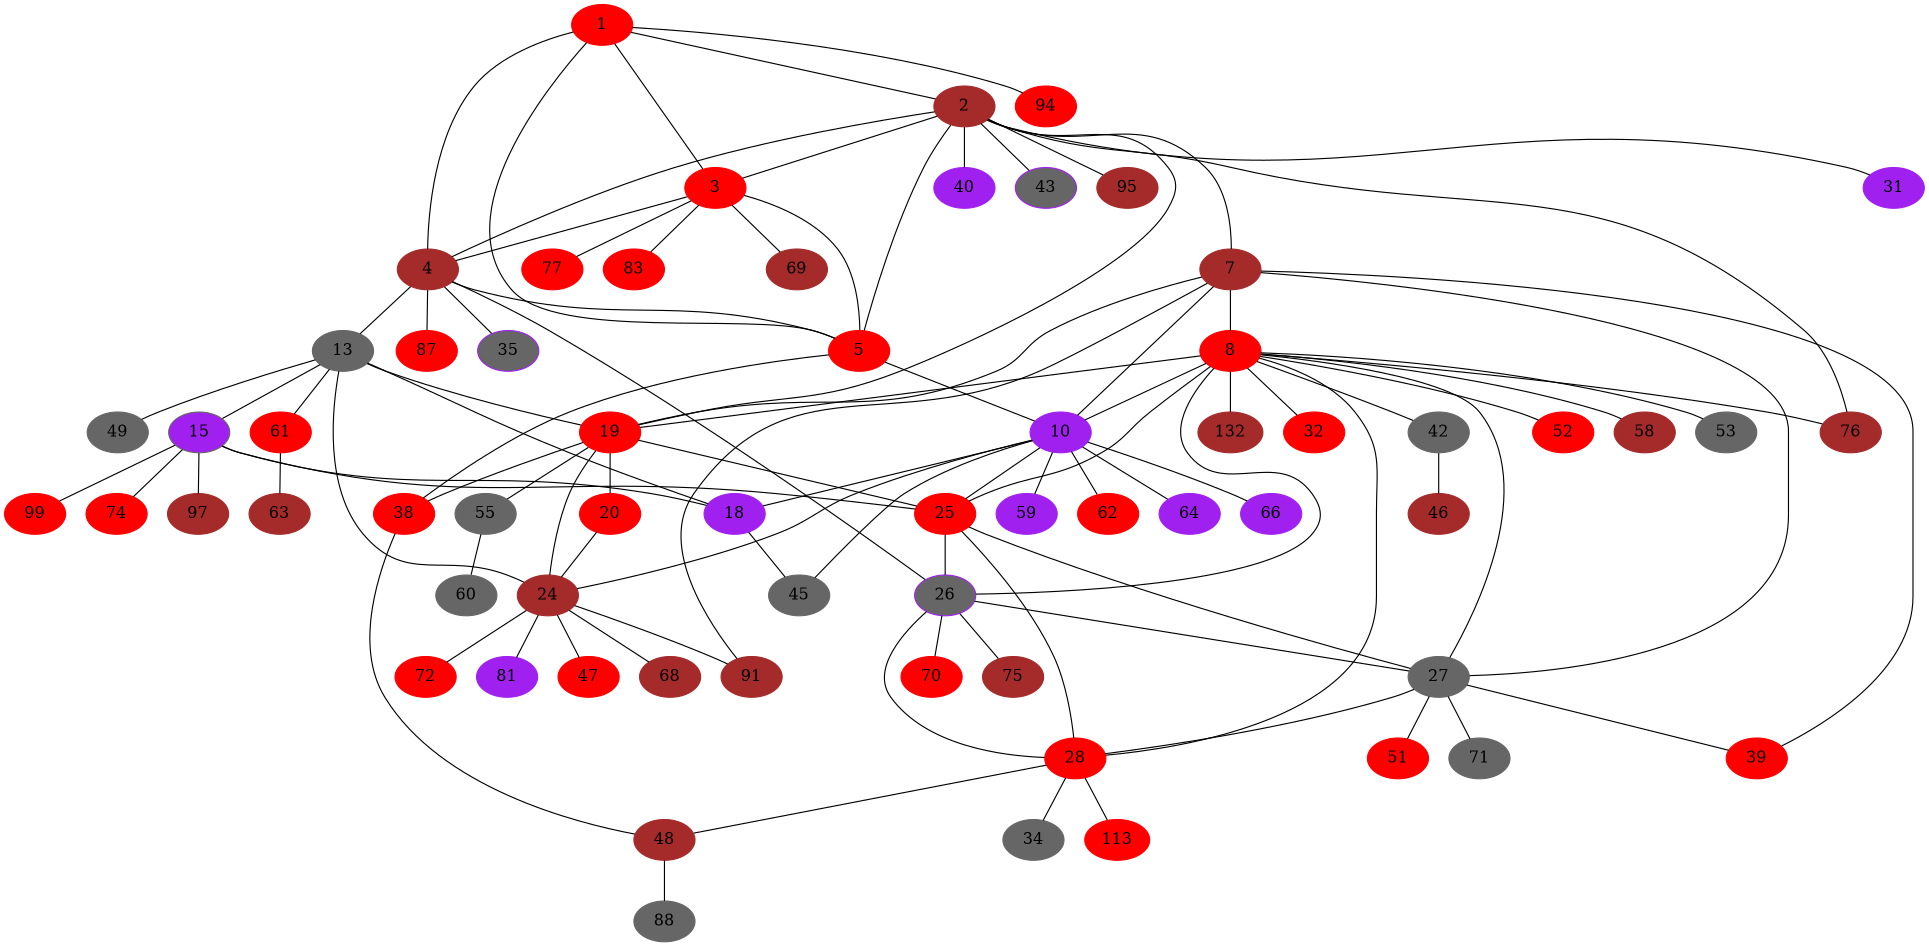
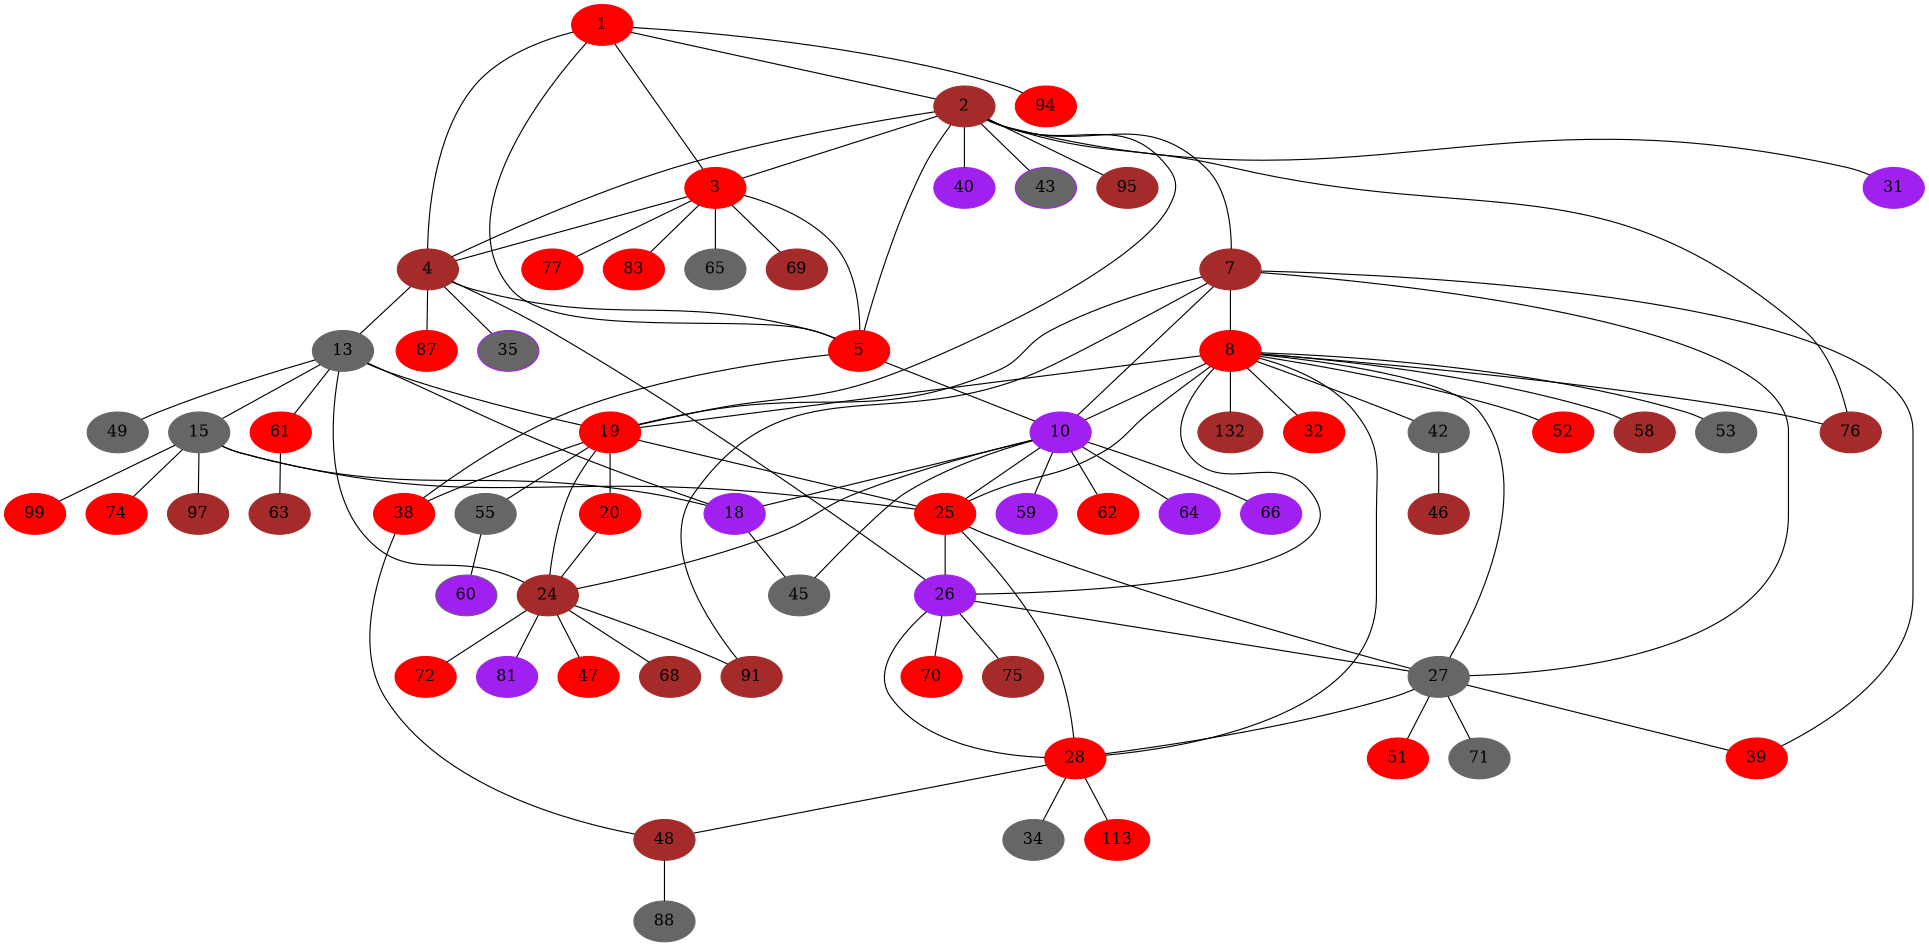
node "65": added
node "15": fillcolor purple -> gray40
node "60": fillcolor gray40 -> purple
node "26": fillcolor gray40 -> purple
